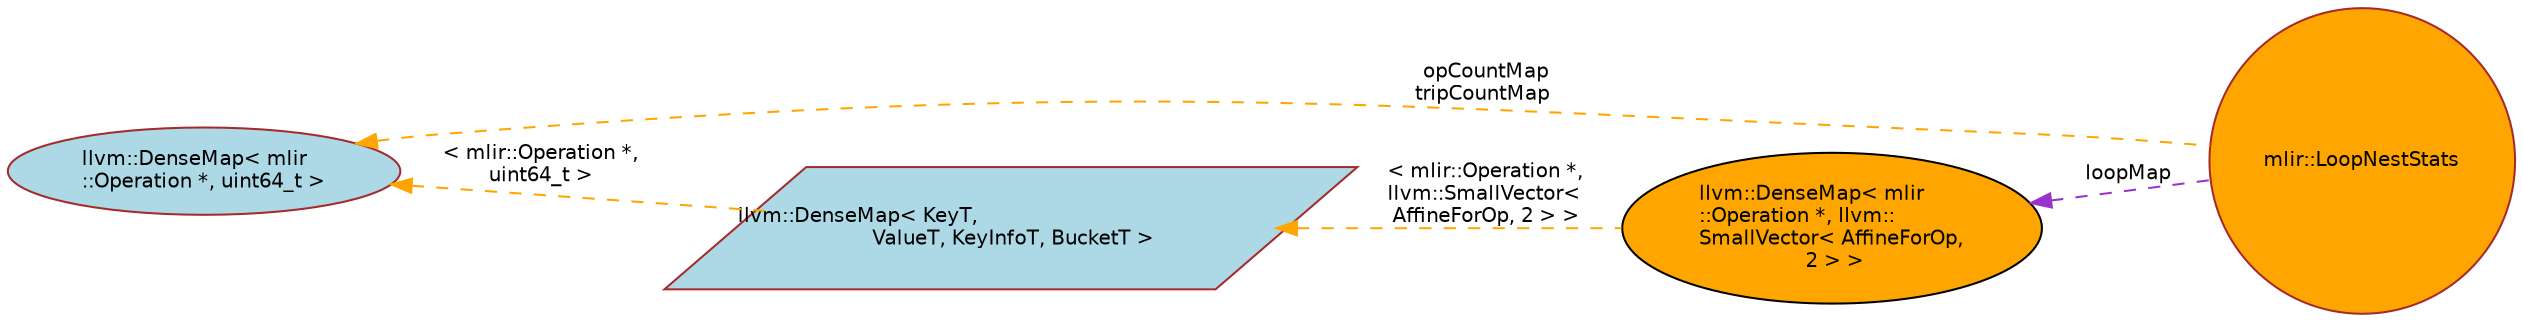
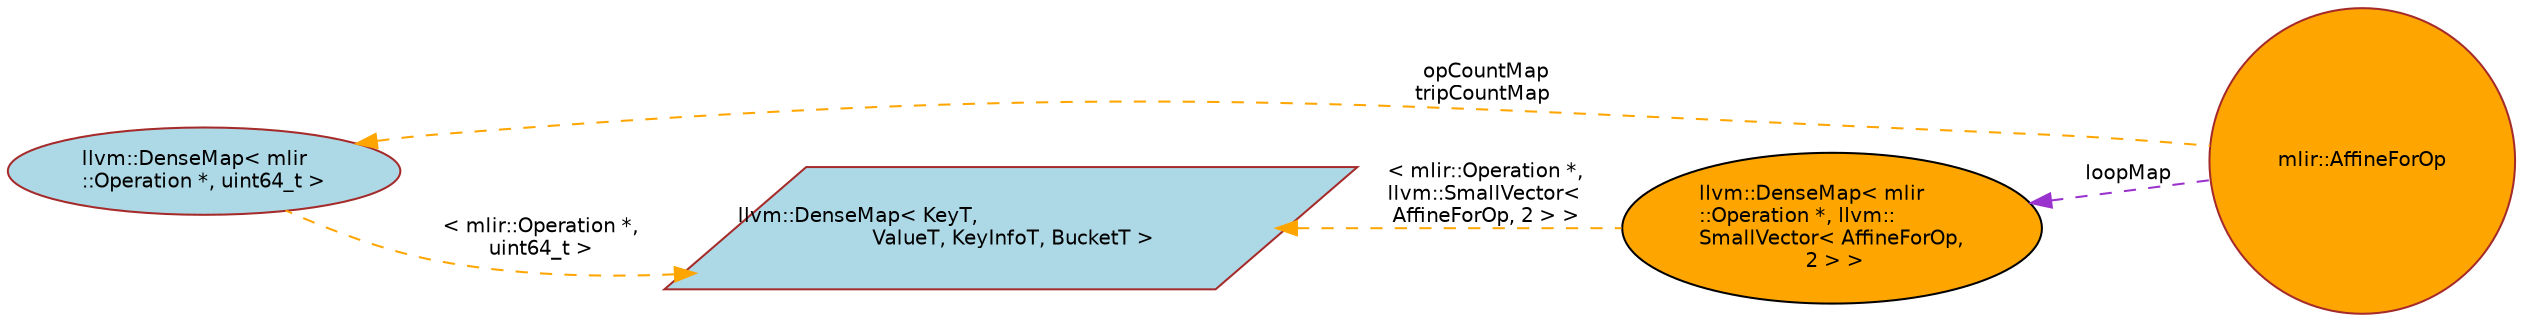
node "mlir::LoopNestStats": label "mlir::LoopNestStats" -> "mlir::AffineForOp"
edge "llvm::DenseMap< KeyT, ValueT, KeyInfoT, BucketT >" -> "llvm::DenseMap< mlir ::Operation *, uint64_t >": reversed
